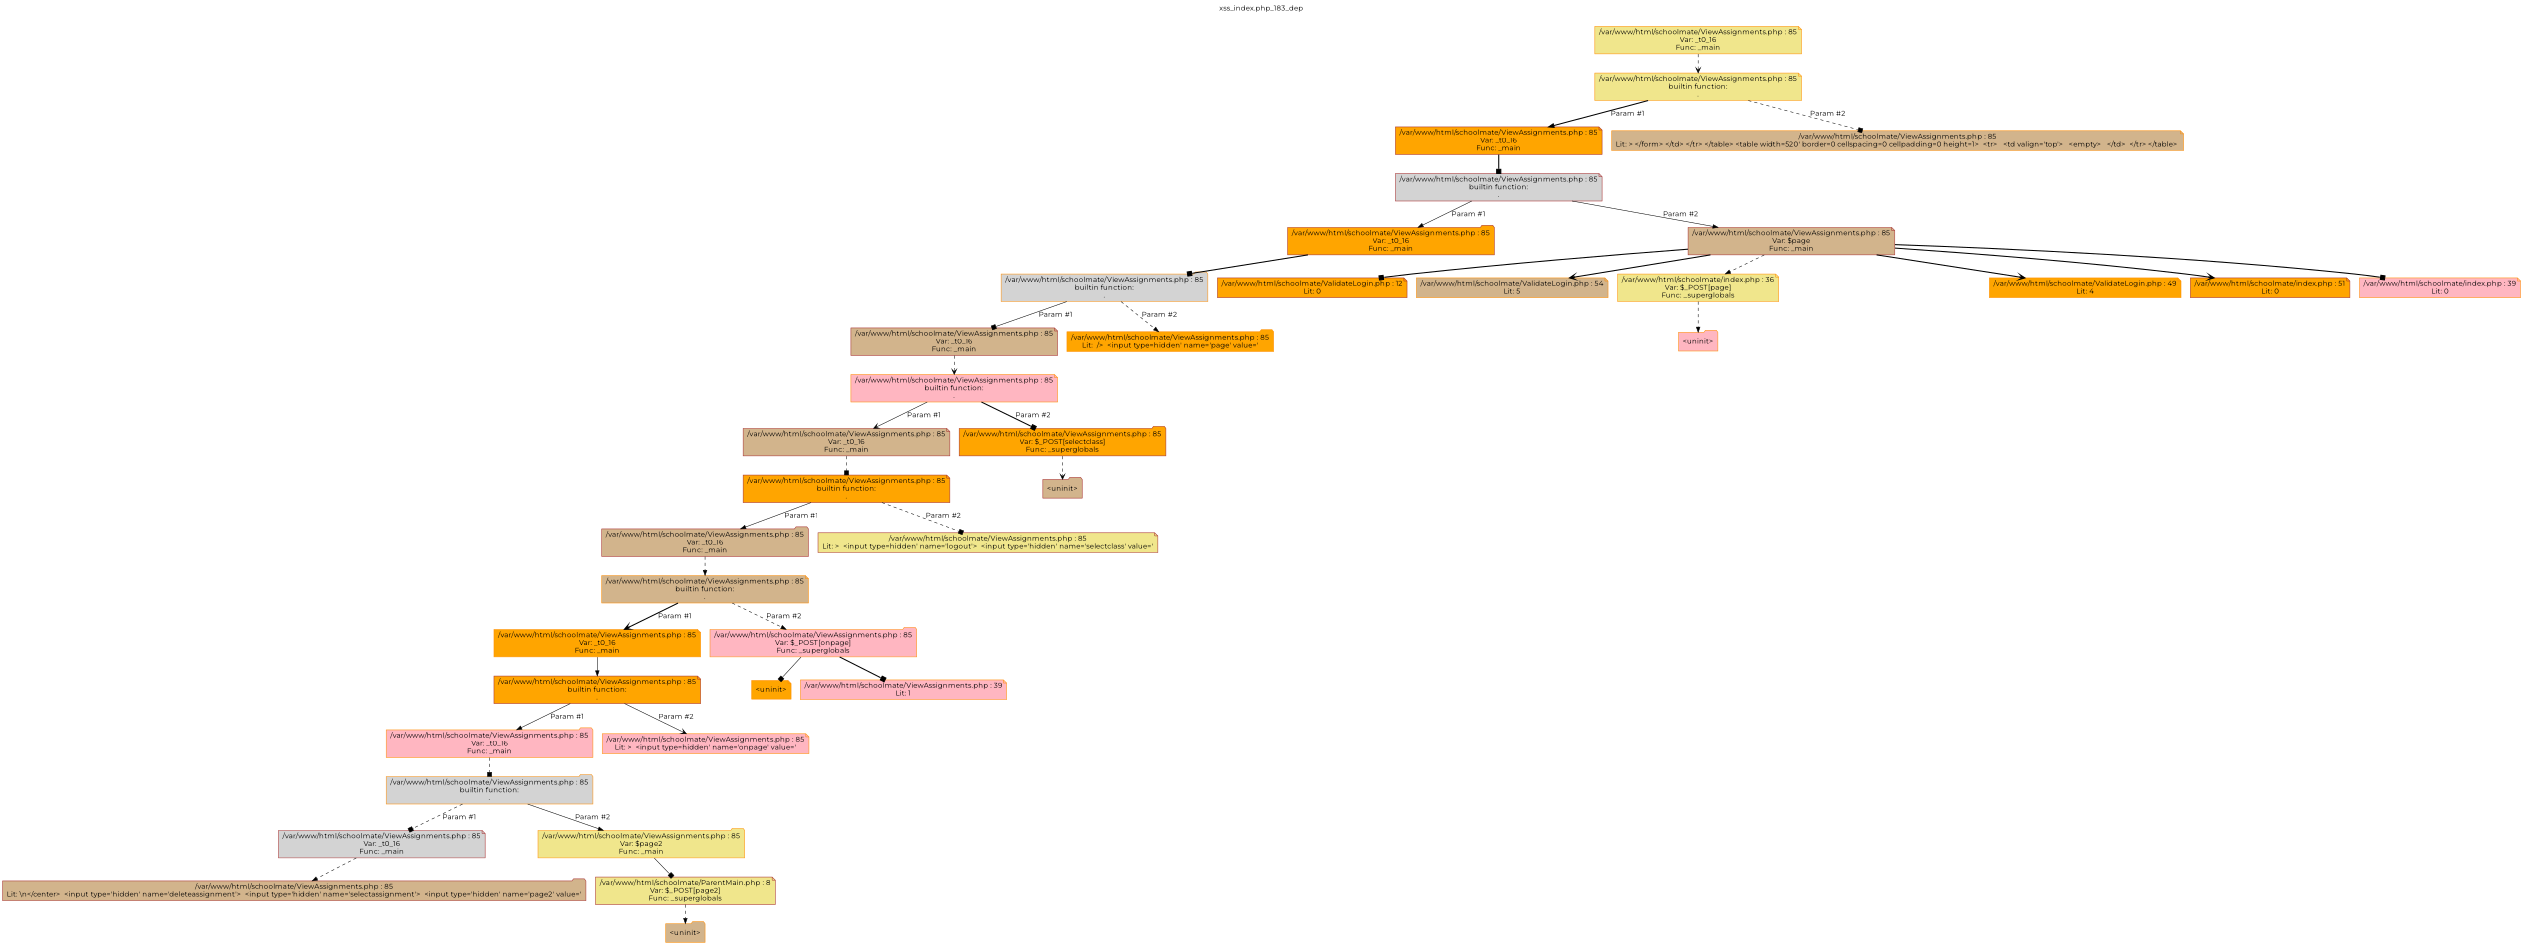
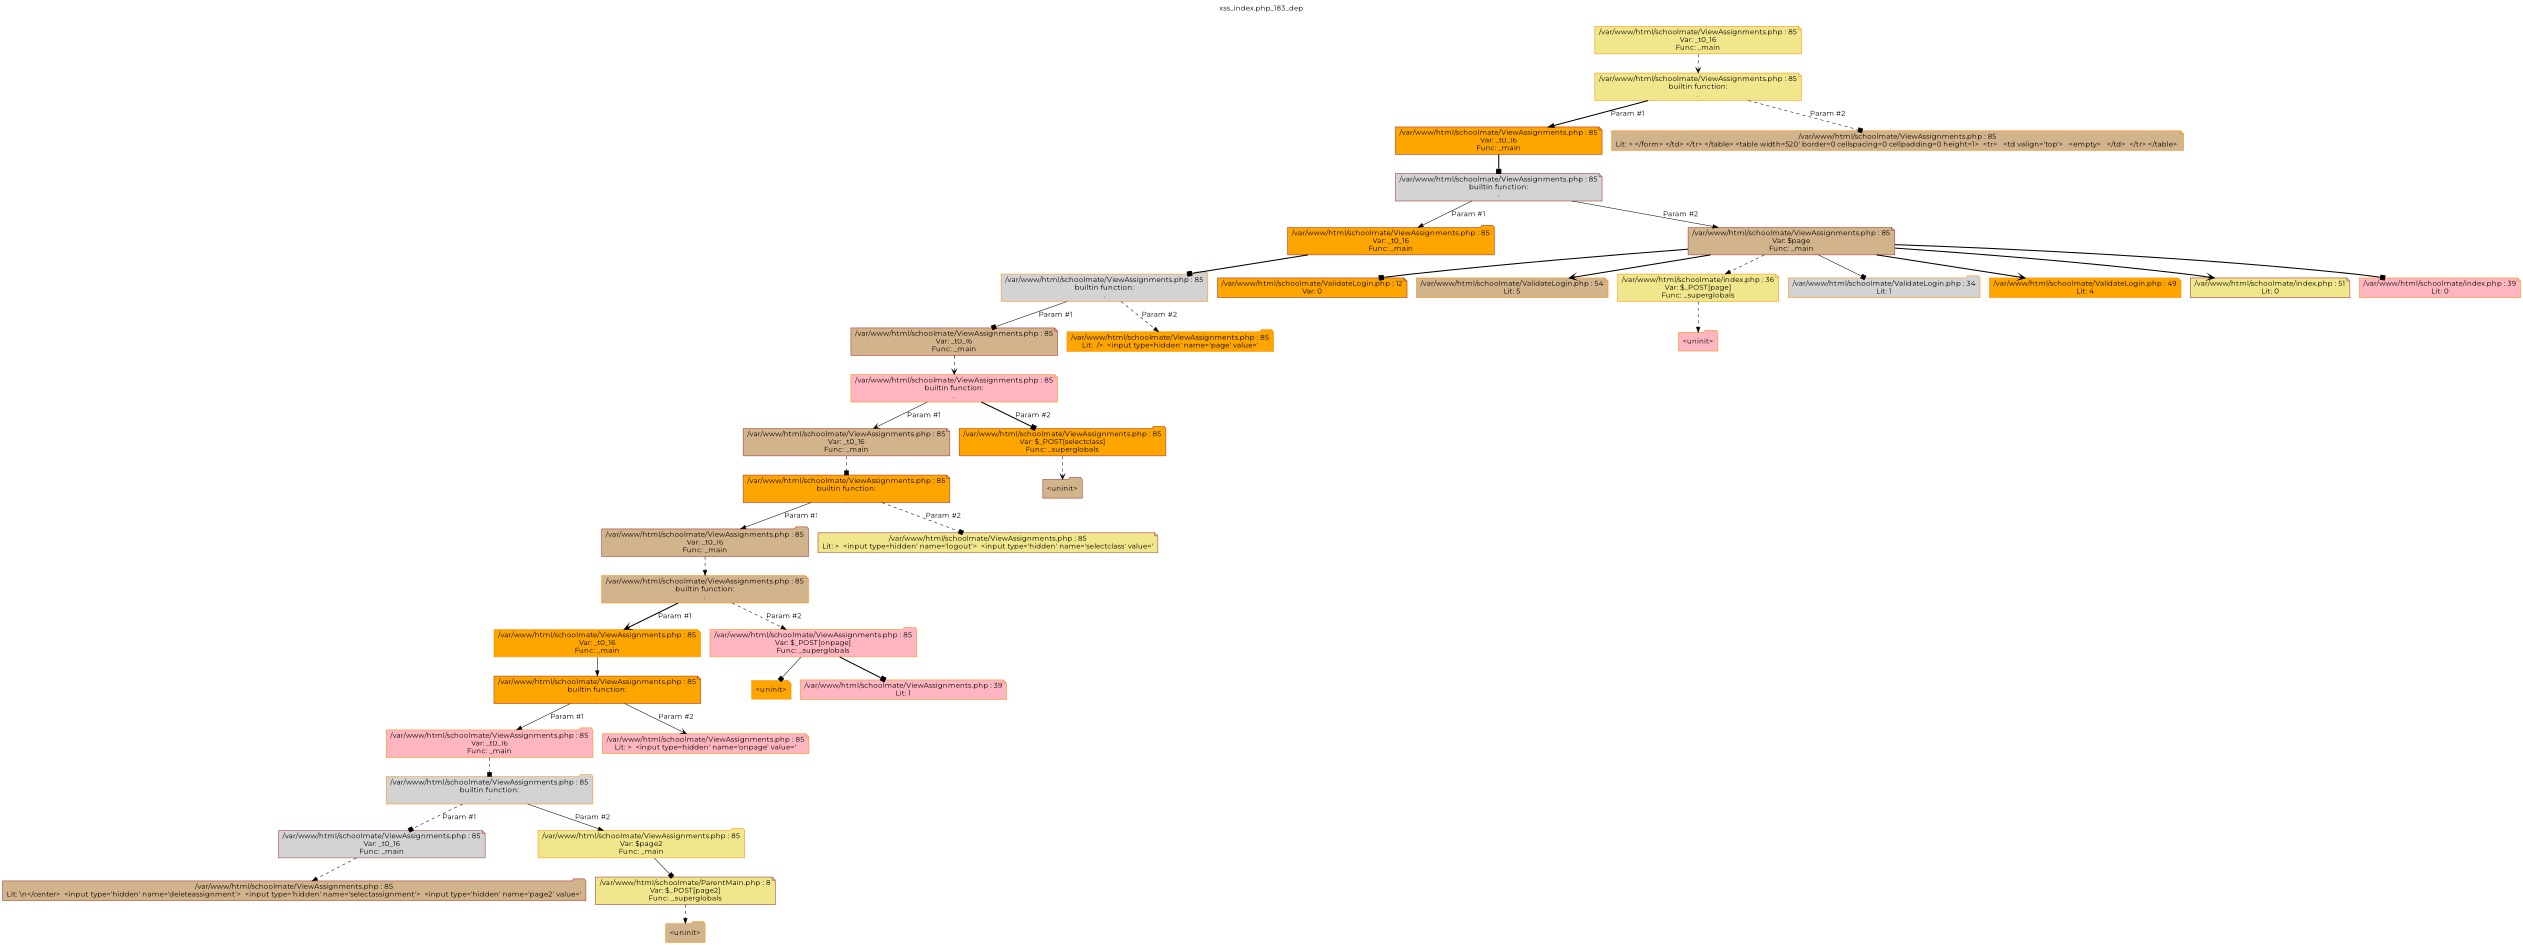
node "/var/www/html/schoolmate/ValidateLogin.php : 12 Lit: 0": label "/var/www/html/schoolmate/ValidateLogin.php : 12 Lit: 0" -> "/var/www/html/schoolmate/ValidateLogin.php : 12 Var: 0"
node "/var/www/html/schoolmate/ValidateLogin.php : 34 Lit: 1": added
node "/var/www/html/schoolmate/index.php : 51 Lit: 0": fillcolor orange -> khaki
